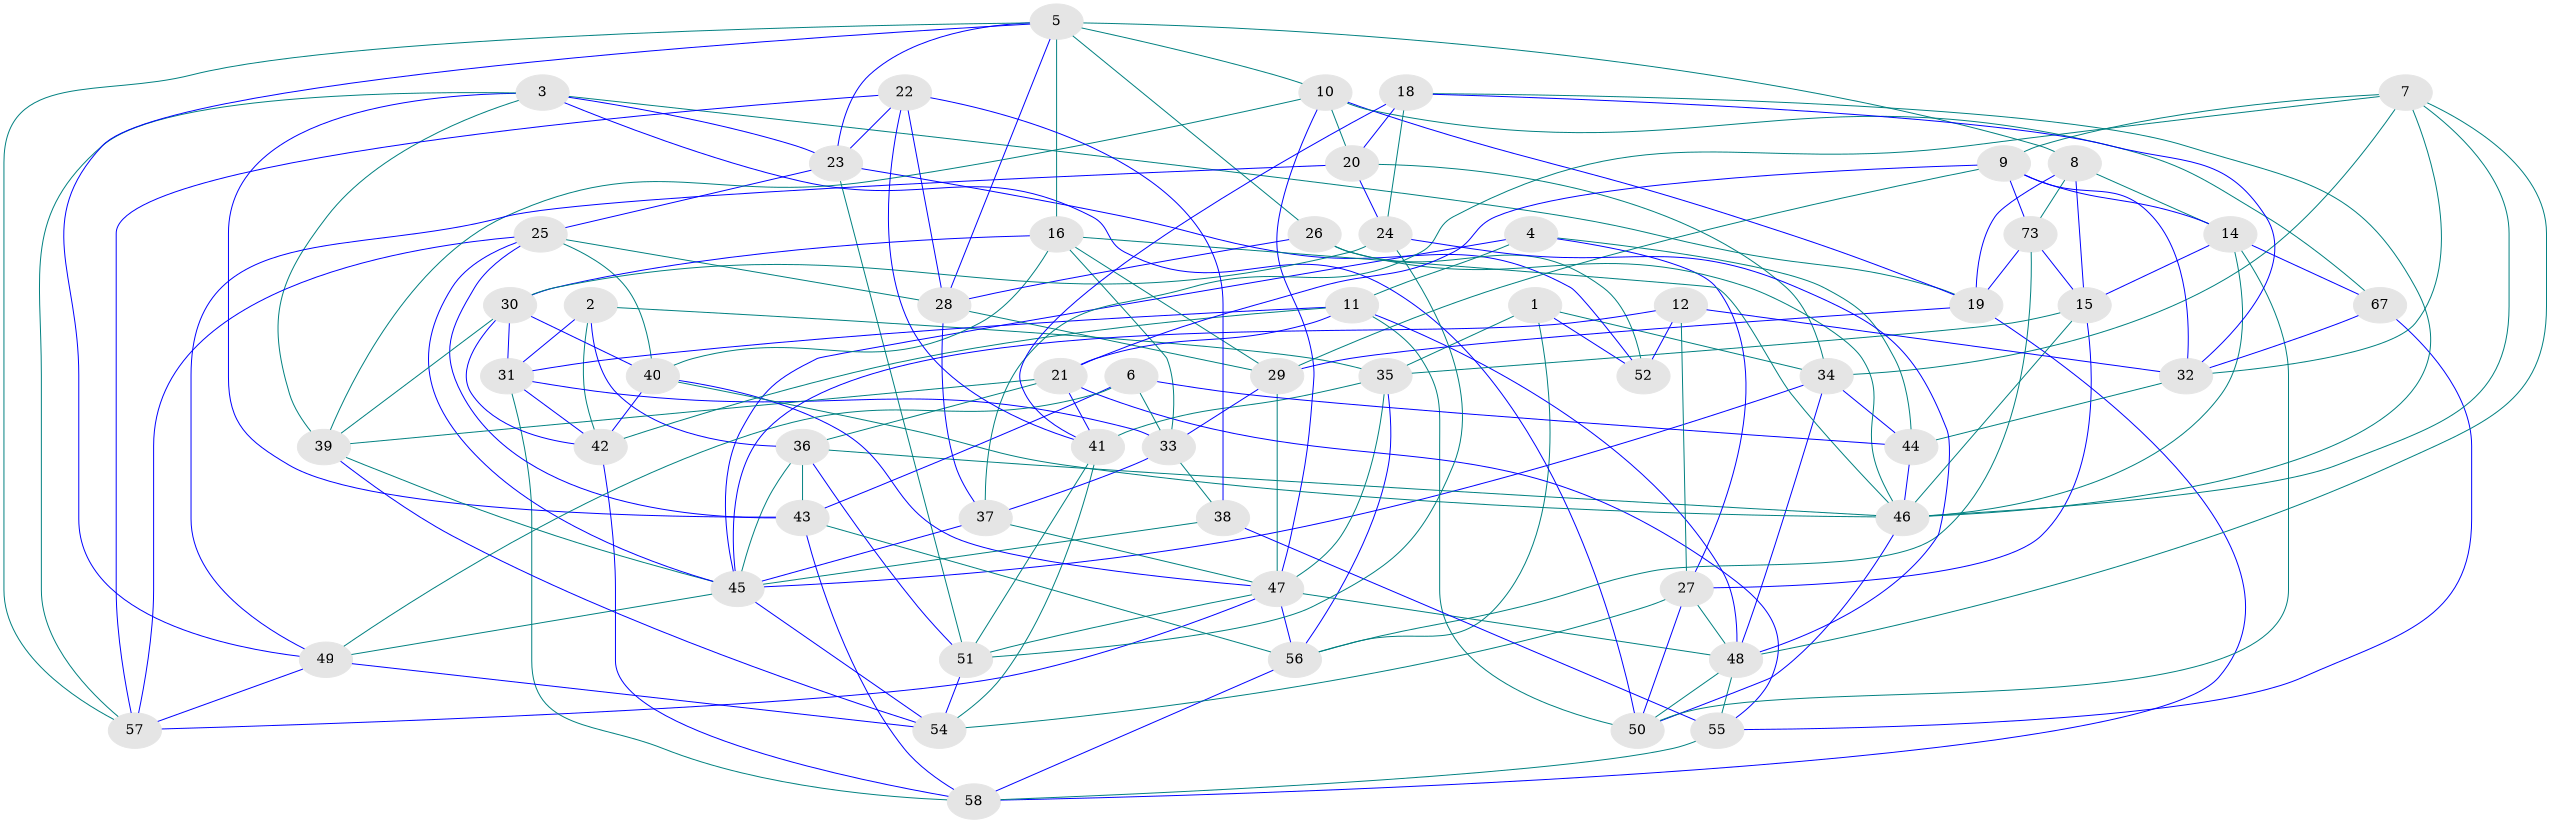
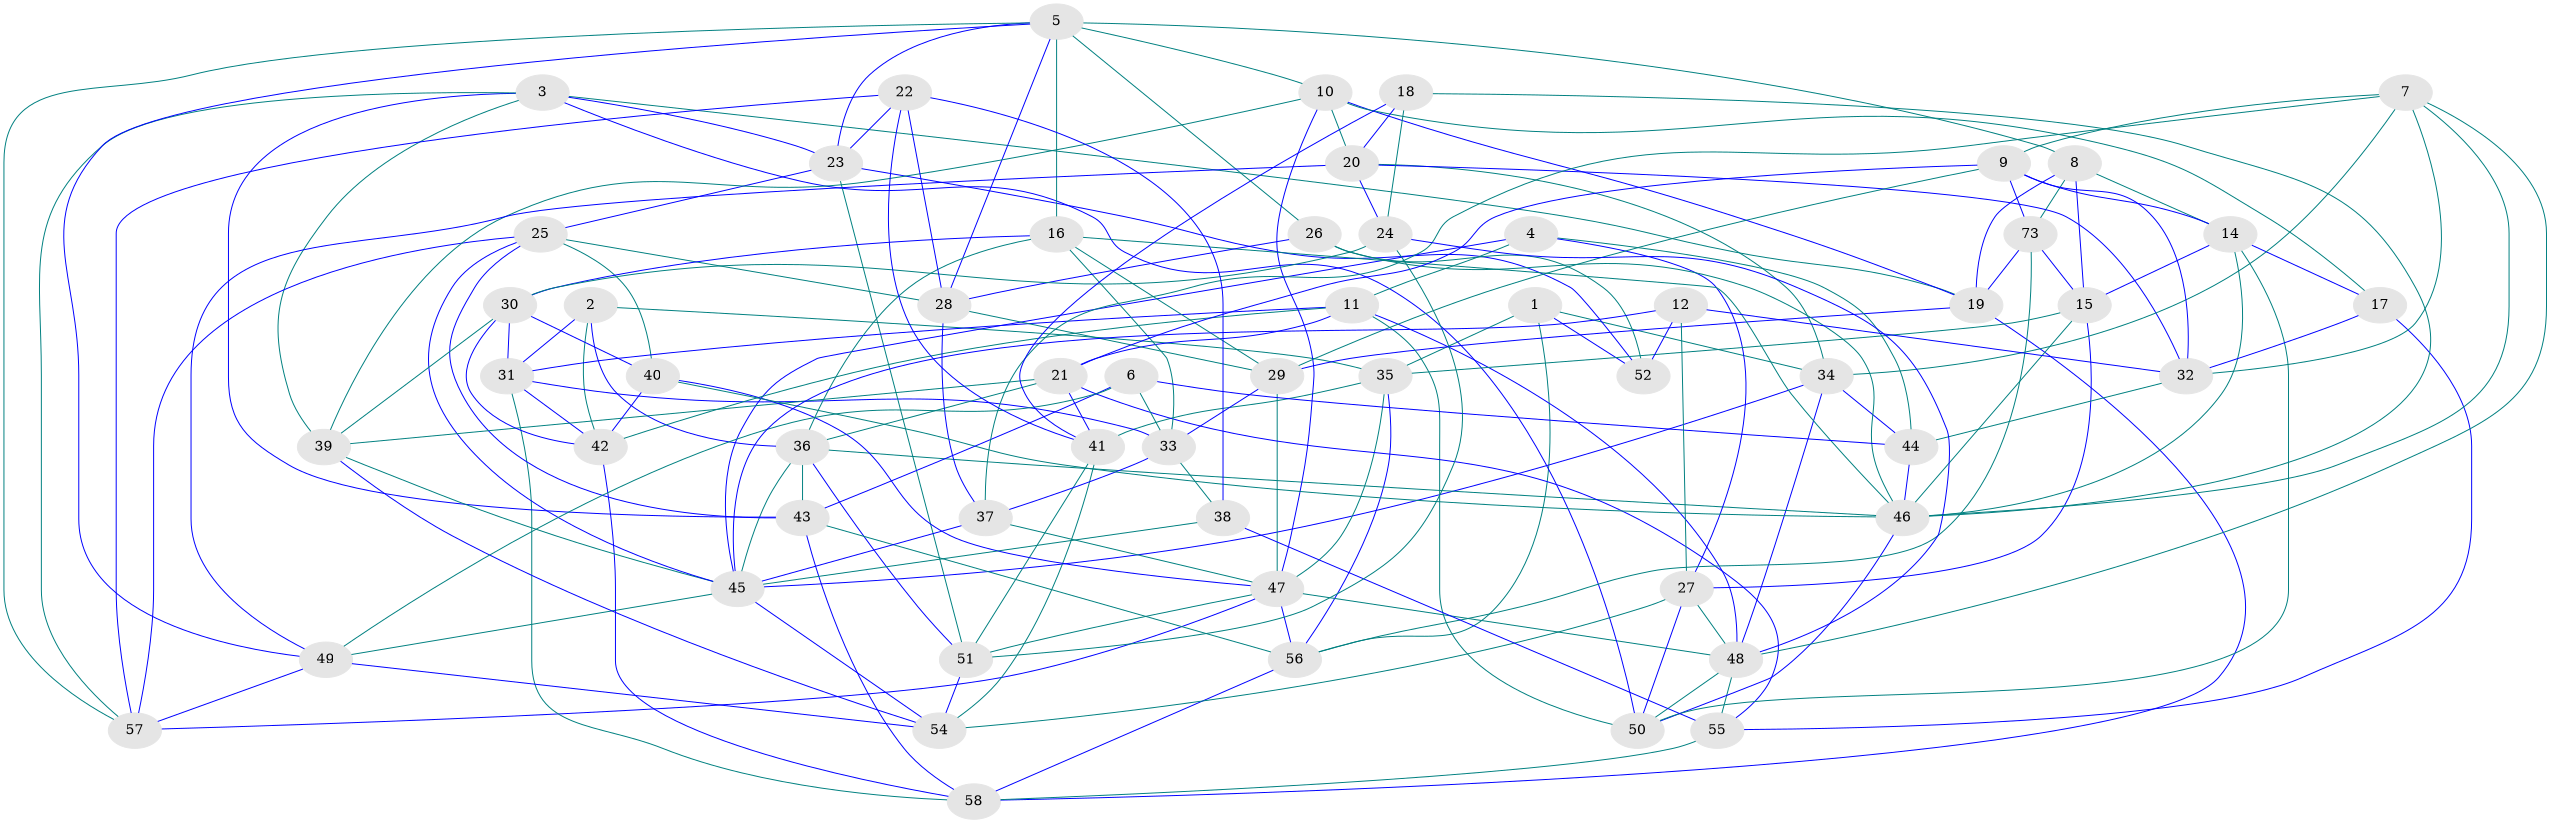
edge "18" -- "32": now "20" -- "32"
node "67": label "67" -> "17"
edge "16" -- "40": now "16" -- "36"
